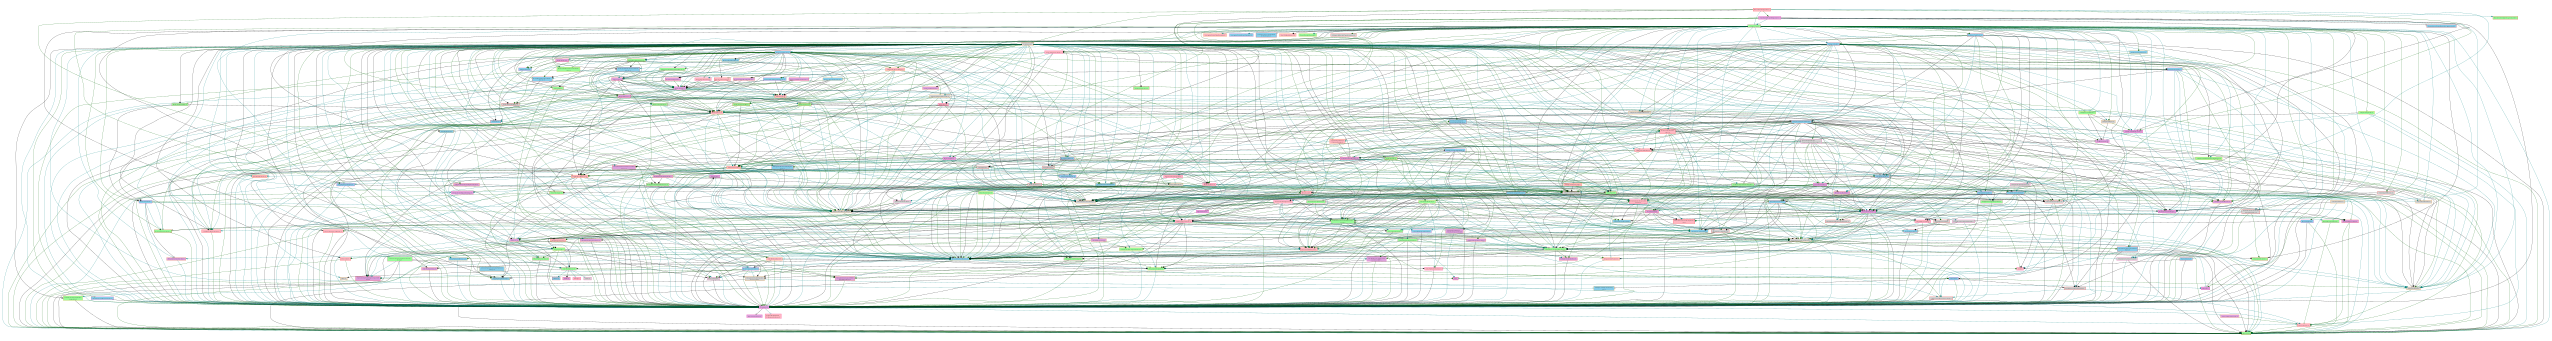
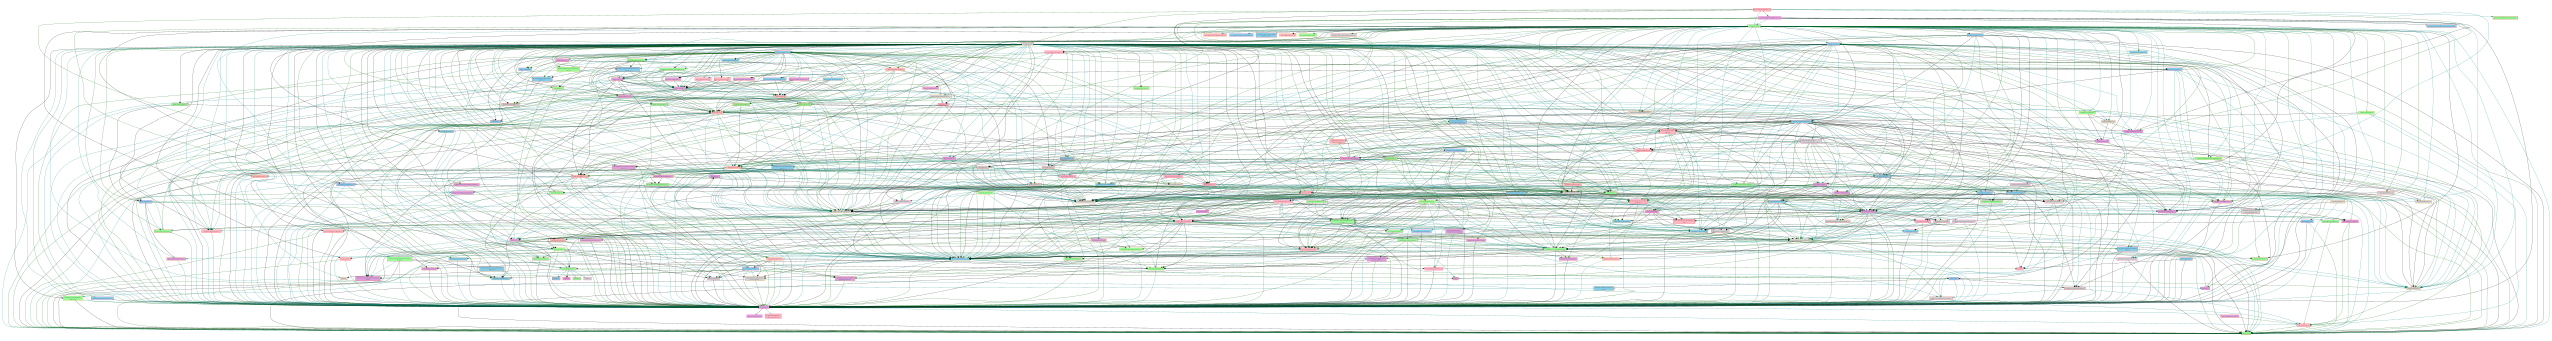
edge "Math/RotationAboutPointMatrix.h" -> "Math/RotationTranslation Matrix.h": now "Math/ScaleRotationTranslation Matrix.h" -> "Math/RotationTranslation Matrix.h"
edge "UObject/Field.h" -> "Internationalization /Text.h": added
edge "Math/VectorRegister.h" -> "Math/UnrealMathUtility.h": removed
edge "Templates/IsAbstract.h" -> "Templates/TypeCompatible Bytes.h": now "UObject/Class.h" -> "Templates/TypeCompatible Bytes.h"
node "Math/RangeBound.h": fillcolor skyblue -> lightpink
edge "Misc/Exec.h" -> "Misc/AssertionMacros.h": now "Misc/Exec.h" -> "Math/IntVector.h"
node "stdarg.h": fillcolor lightpink -> palegreen
